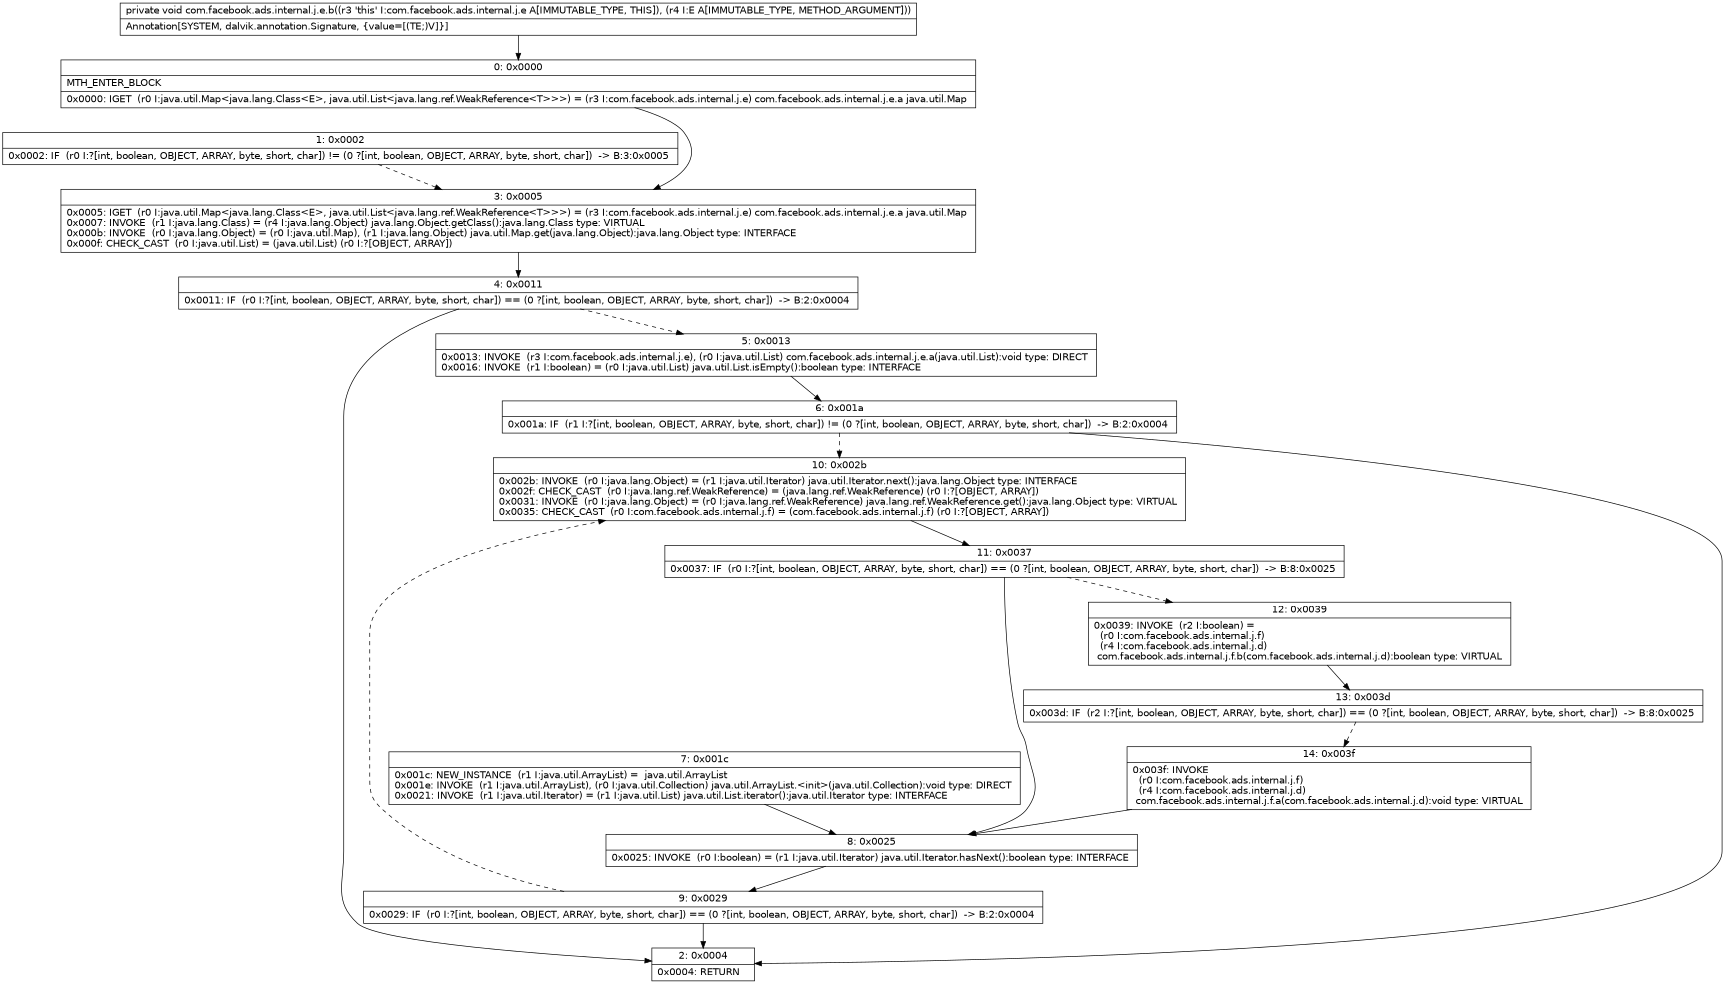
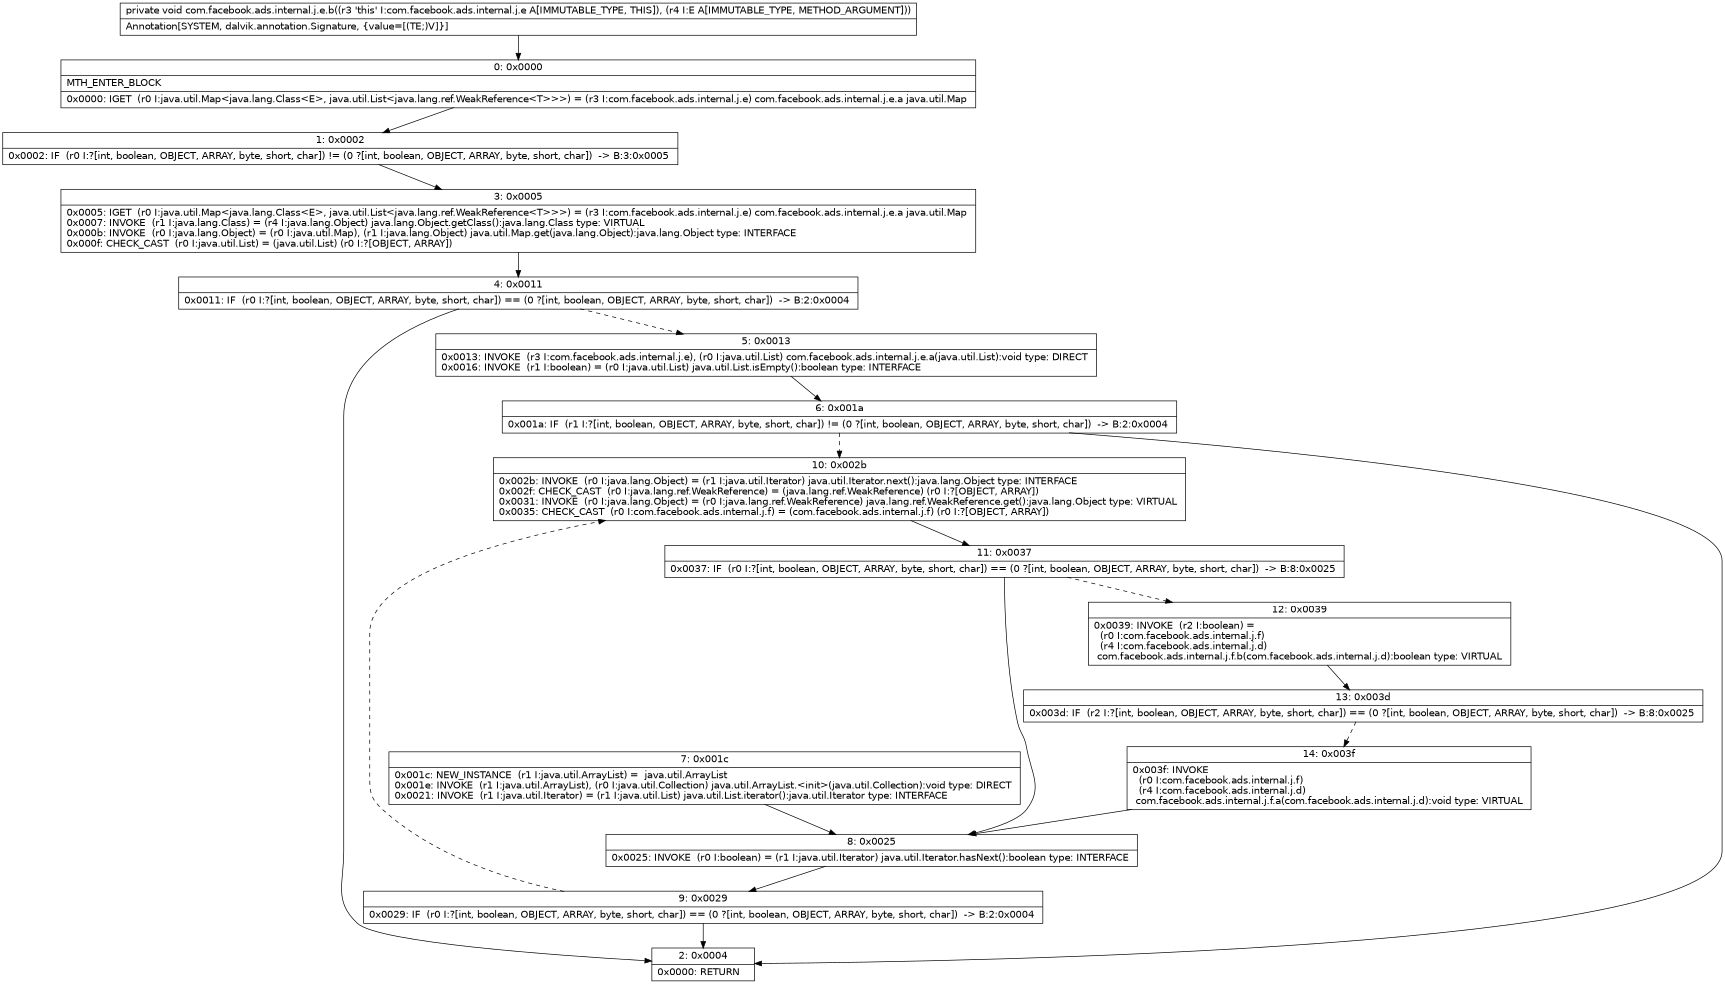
edge "0: 0x0000" -> "3: 0x0005": now "0: 0x0000" -> "1: 0x0002"
edge "1: 0x0002" -> "3: 0x0005": style dashed -> solid
node "2: 0x0004": text "0x0004: RETURN" -> "0x0000: RETURN"
